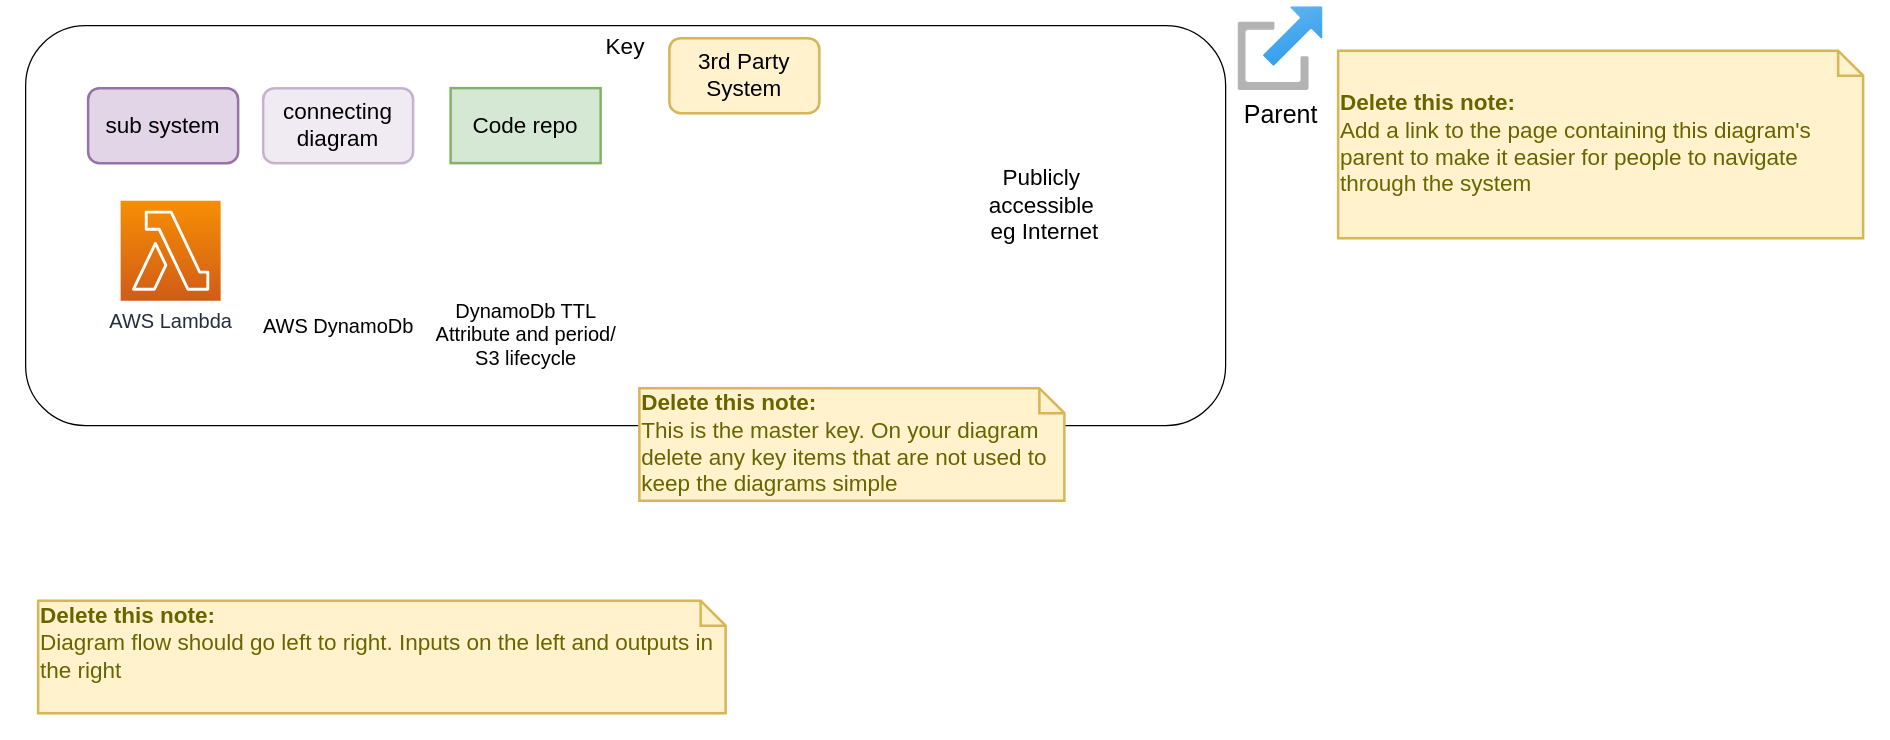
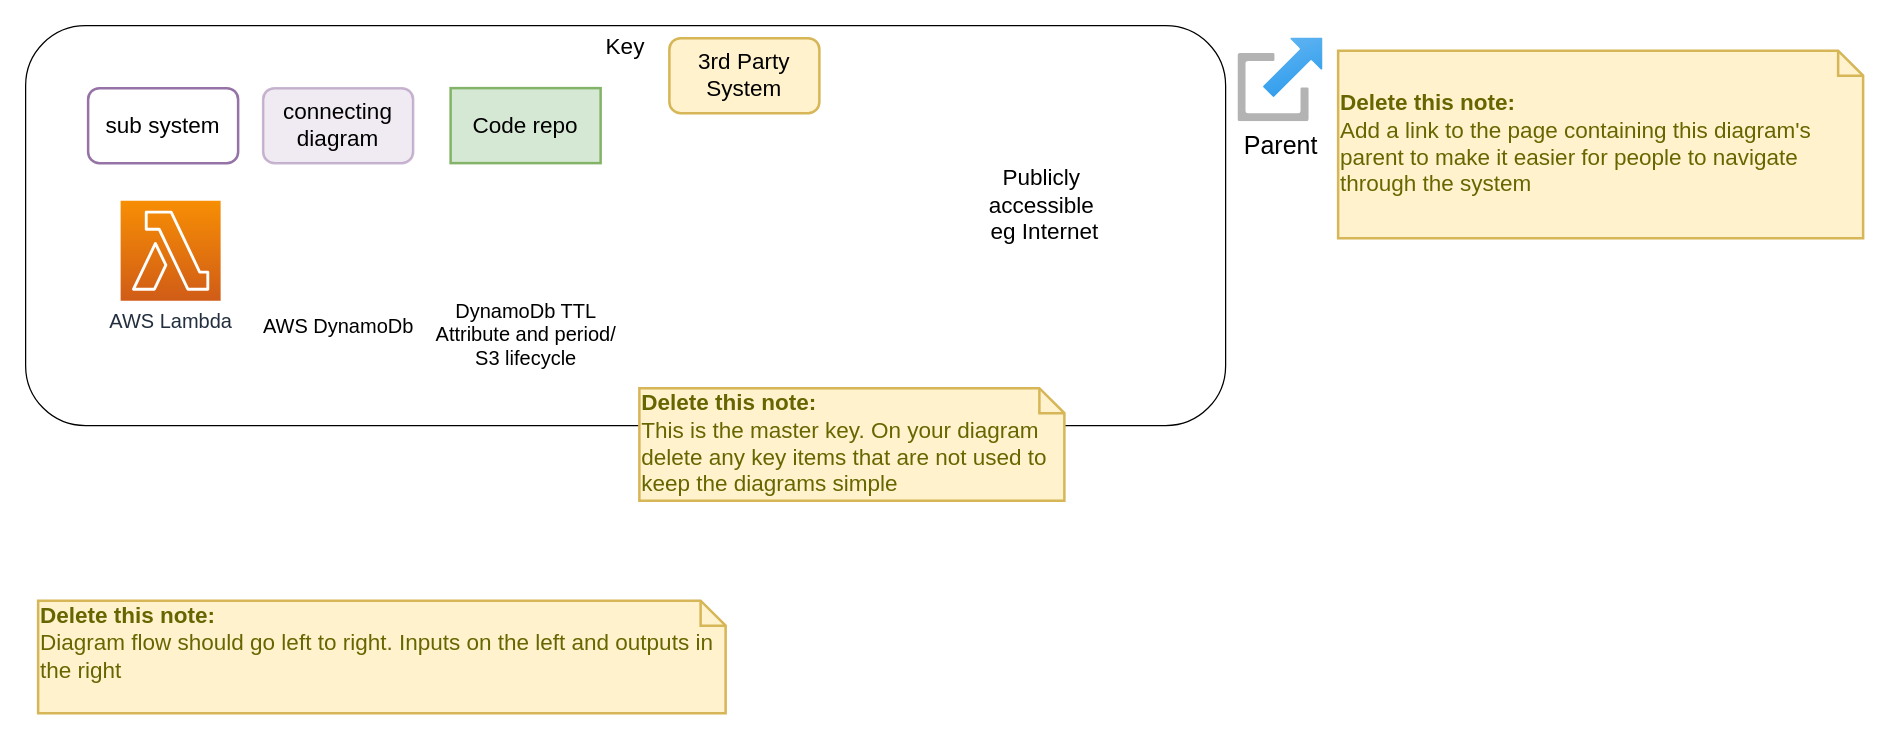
node "Parent": moved (1281, 49) -> (1281, 80)
node "sub system": fillcolor #e1d5e7 -> #ffffff
